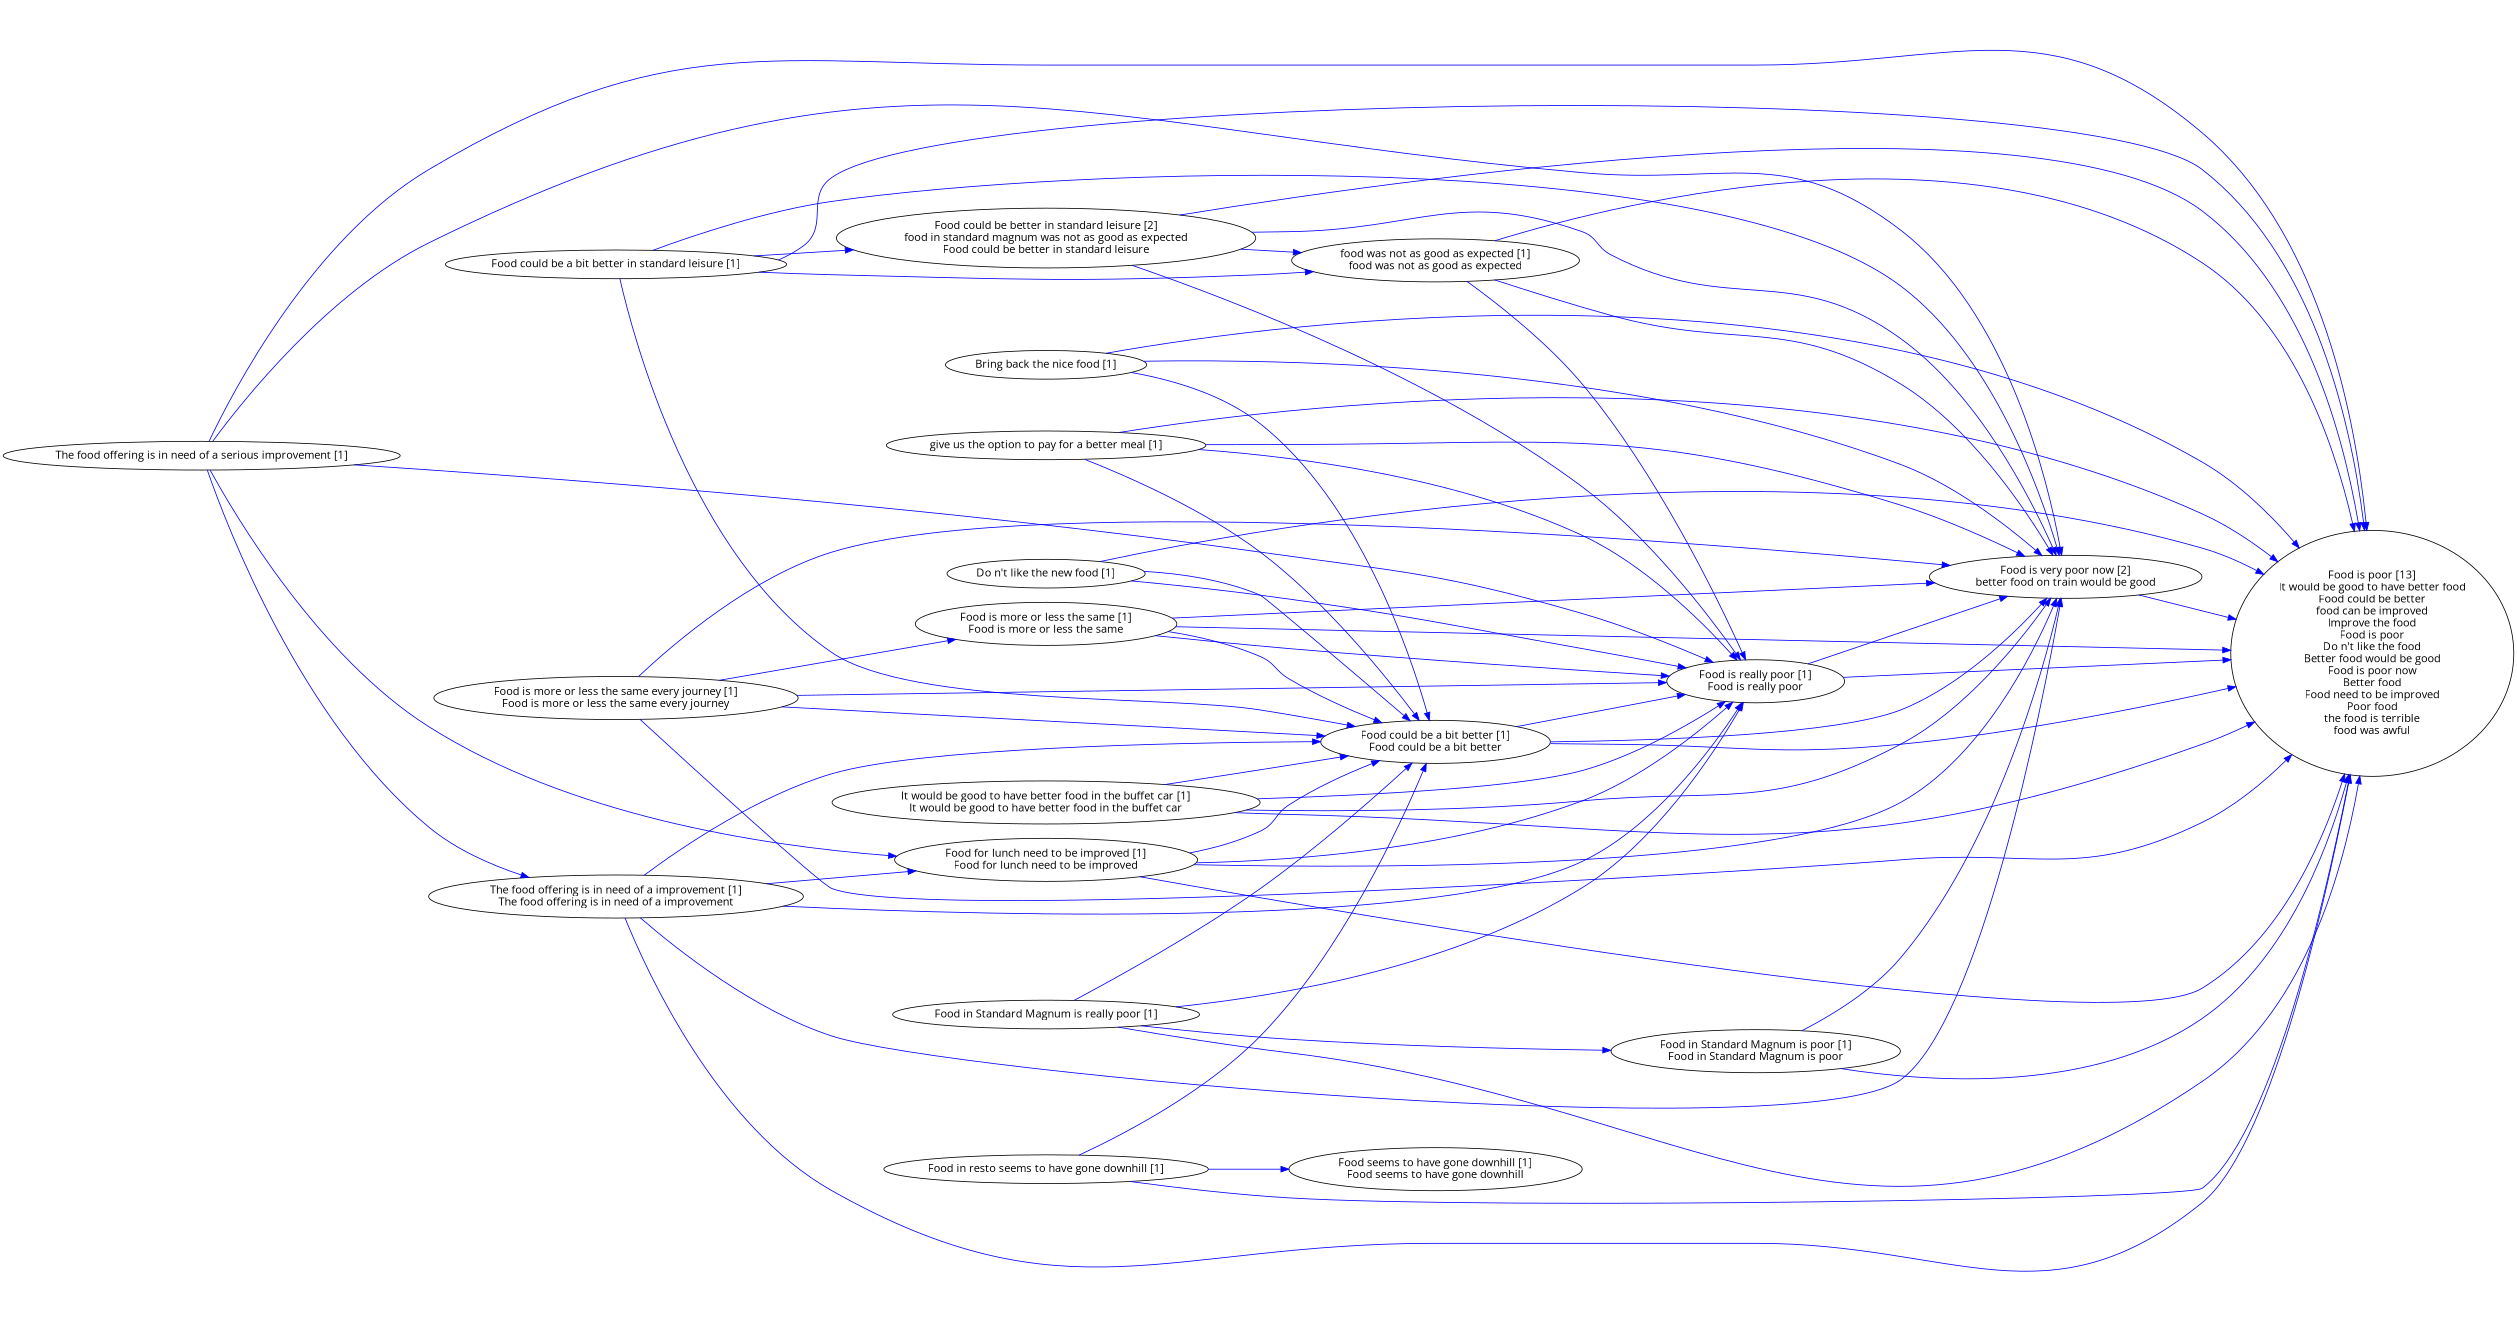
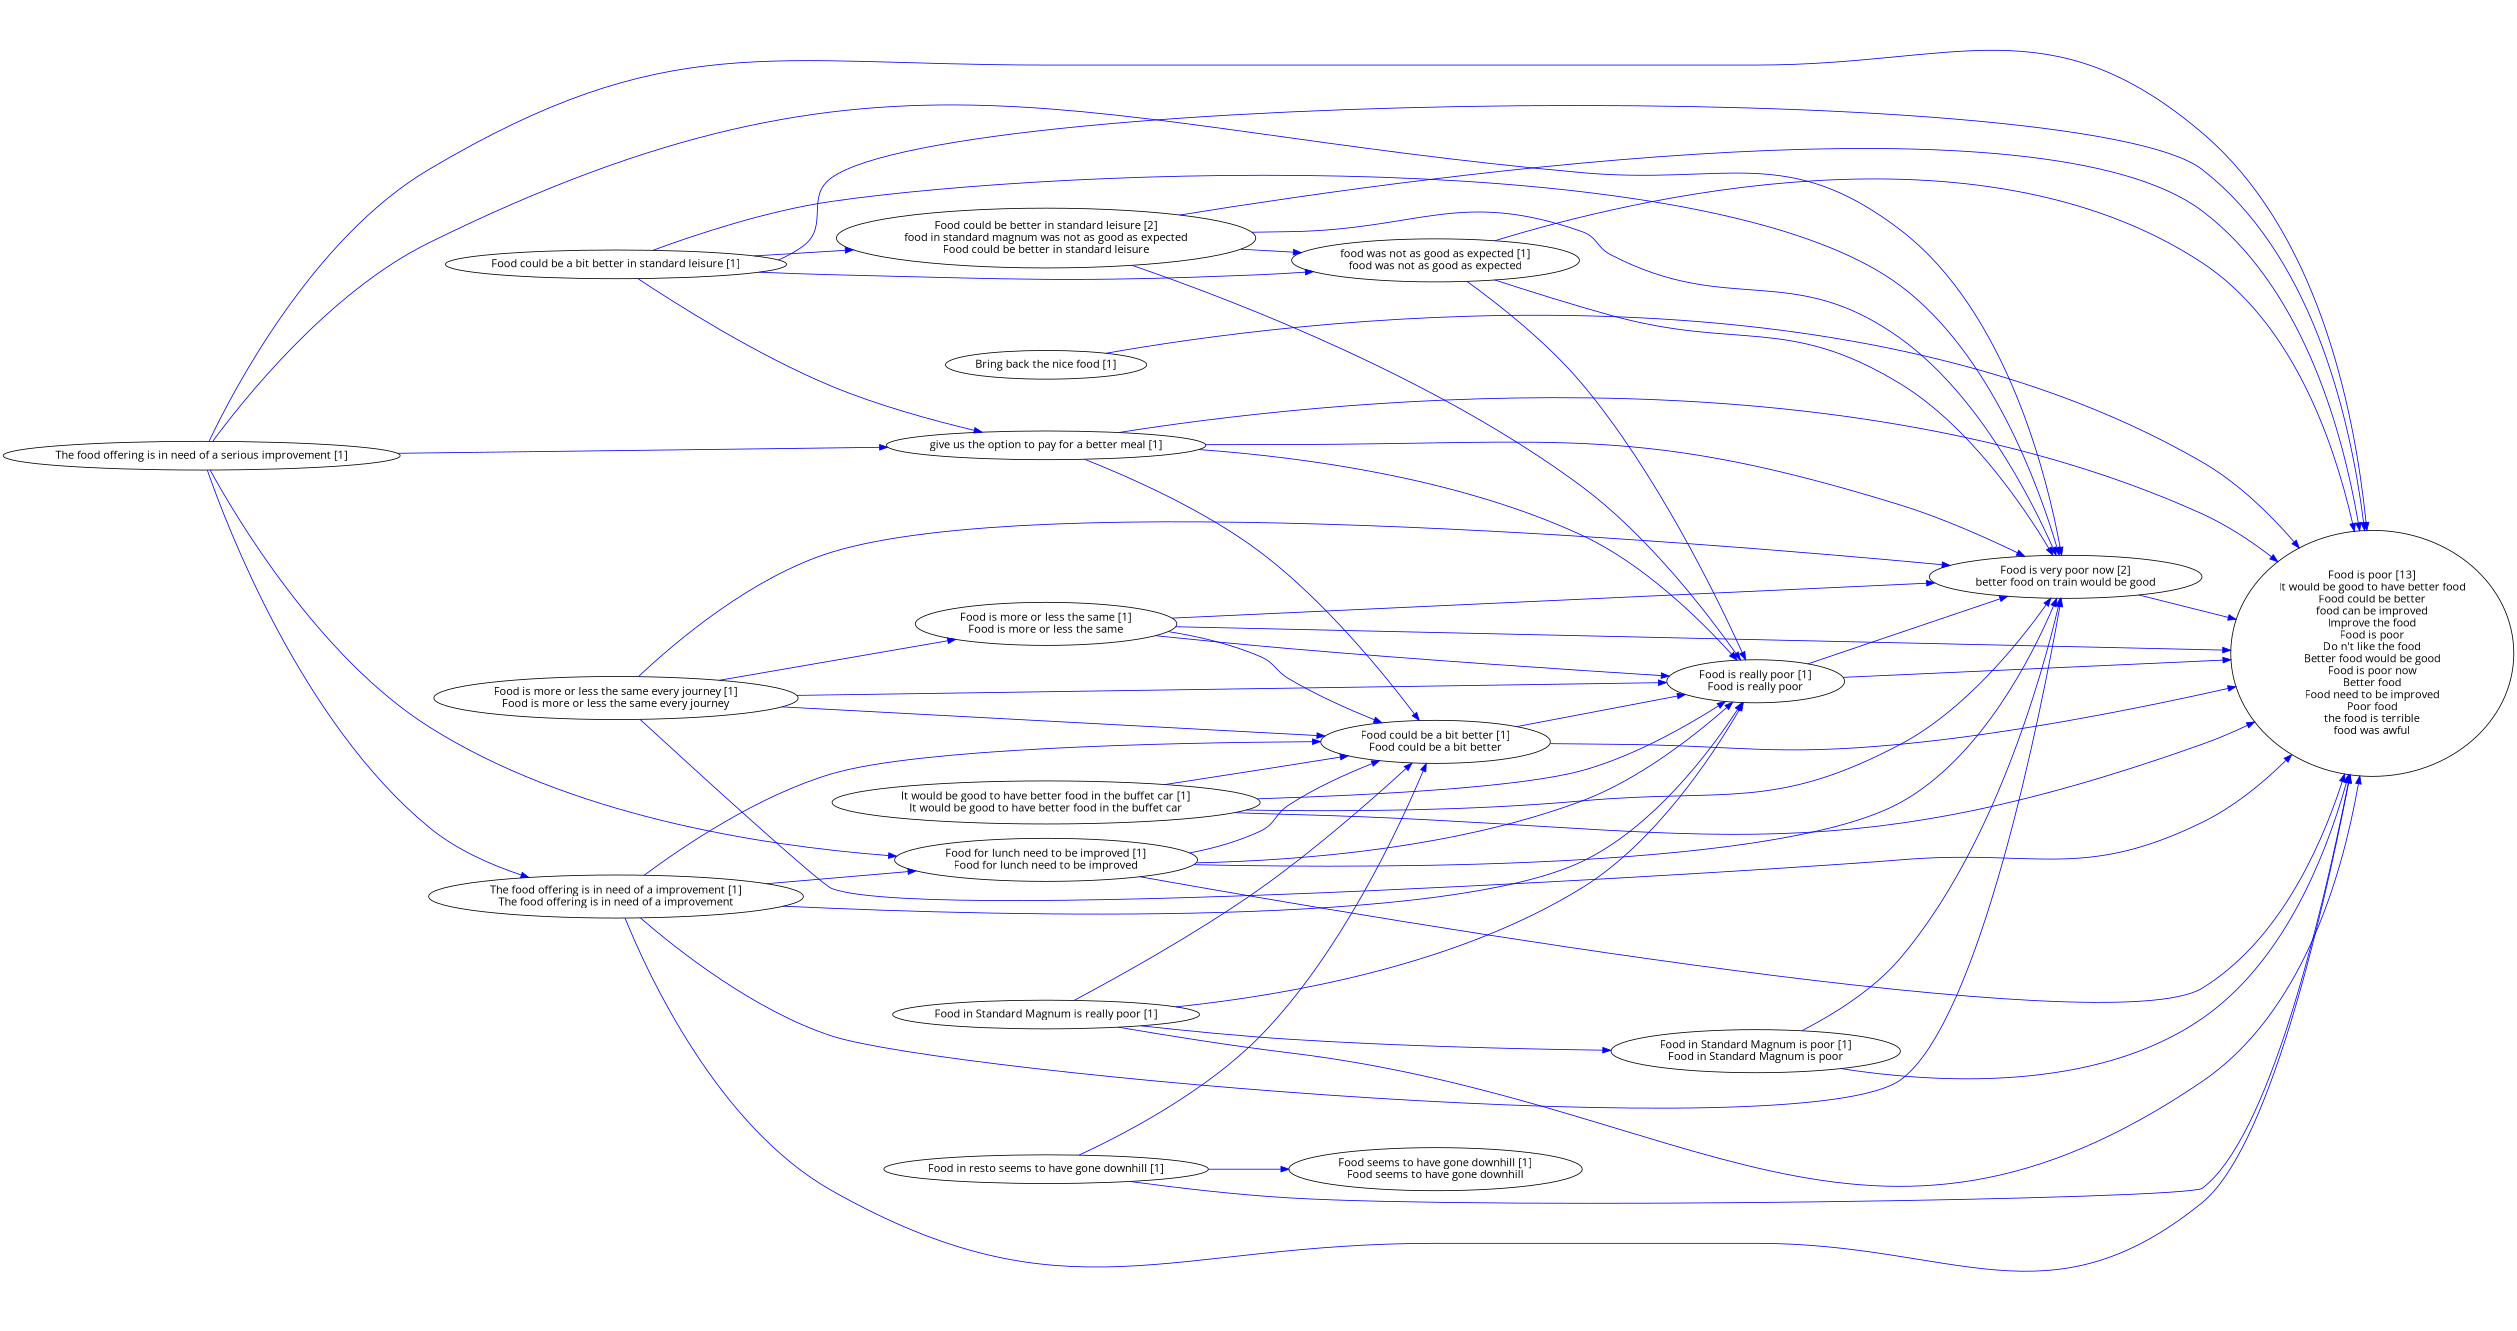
edge "Bring back the nice food [1]" -> "Food is very poor now [2] better food on train would be good": removed
edge "Bring back the nice food [1]" -> "Food could be a bit better [1] Food could be a bit better": removed
edge "The food offering is in need of a serious improvement [1]" -> "Food is really poor [1] Food is really poor": now "The food offering is in need of a serious improvement [1]" -> "give us the option to pay for a better meal [1]"
node "Do n't like the new food [1]": removed
edge "Food could be a bit better in standard leisure [1]" -> "Food could be a bit better [1] Food could be a bit better": now "Food could be a bit better in standard leisure [1]" -> "give us the option to pay for a better meal [1]"
edge "Food could be a bit better [1] Food could be a bit better" -> "Food is very poor now [2] better food on train would be good": removed
